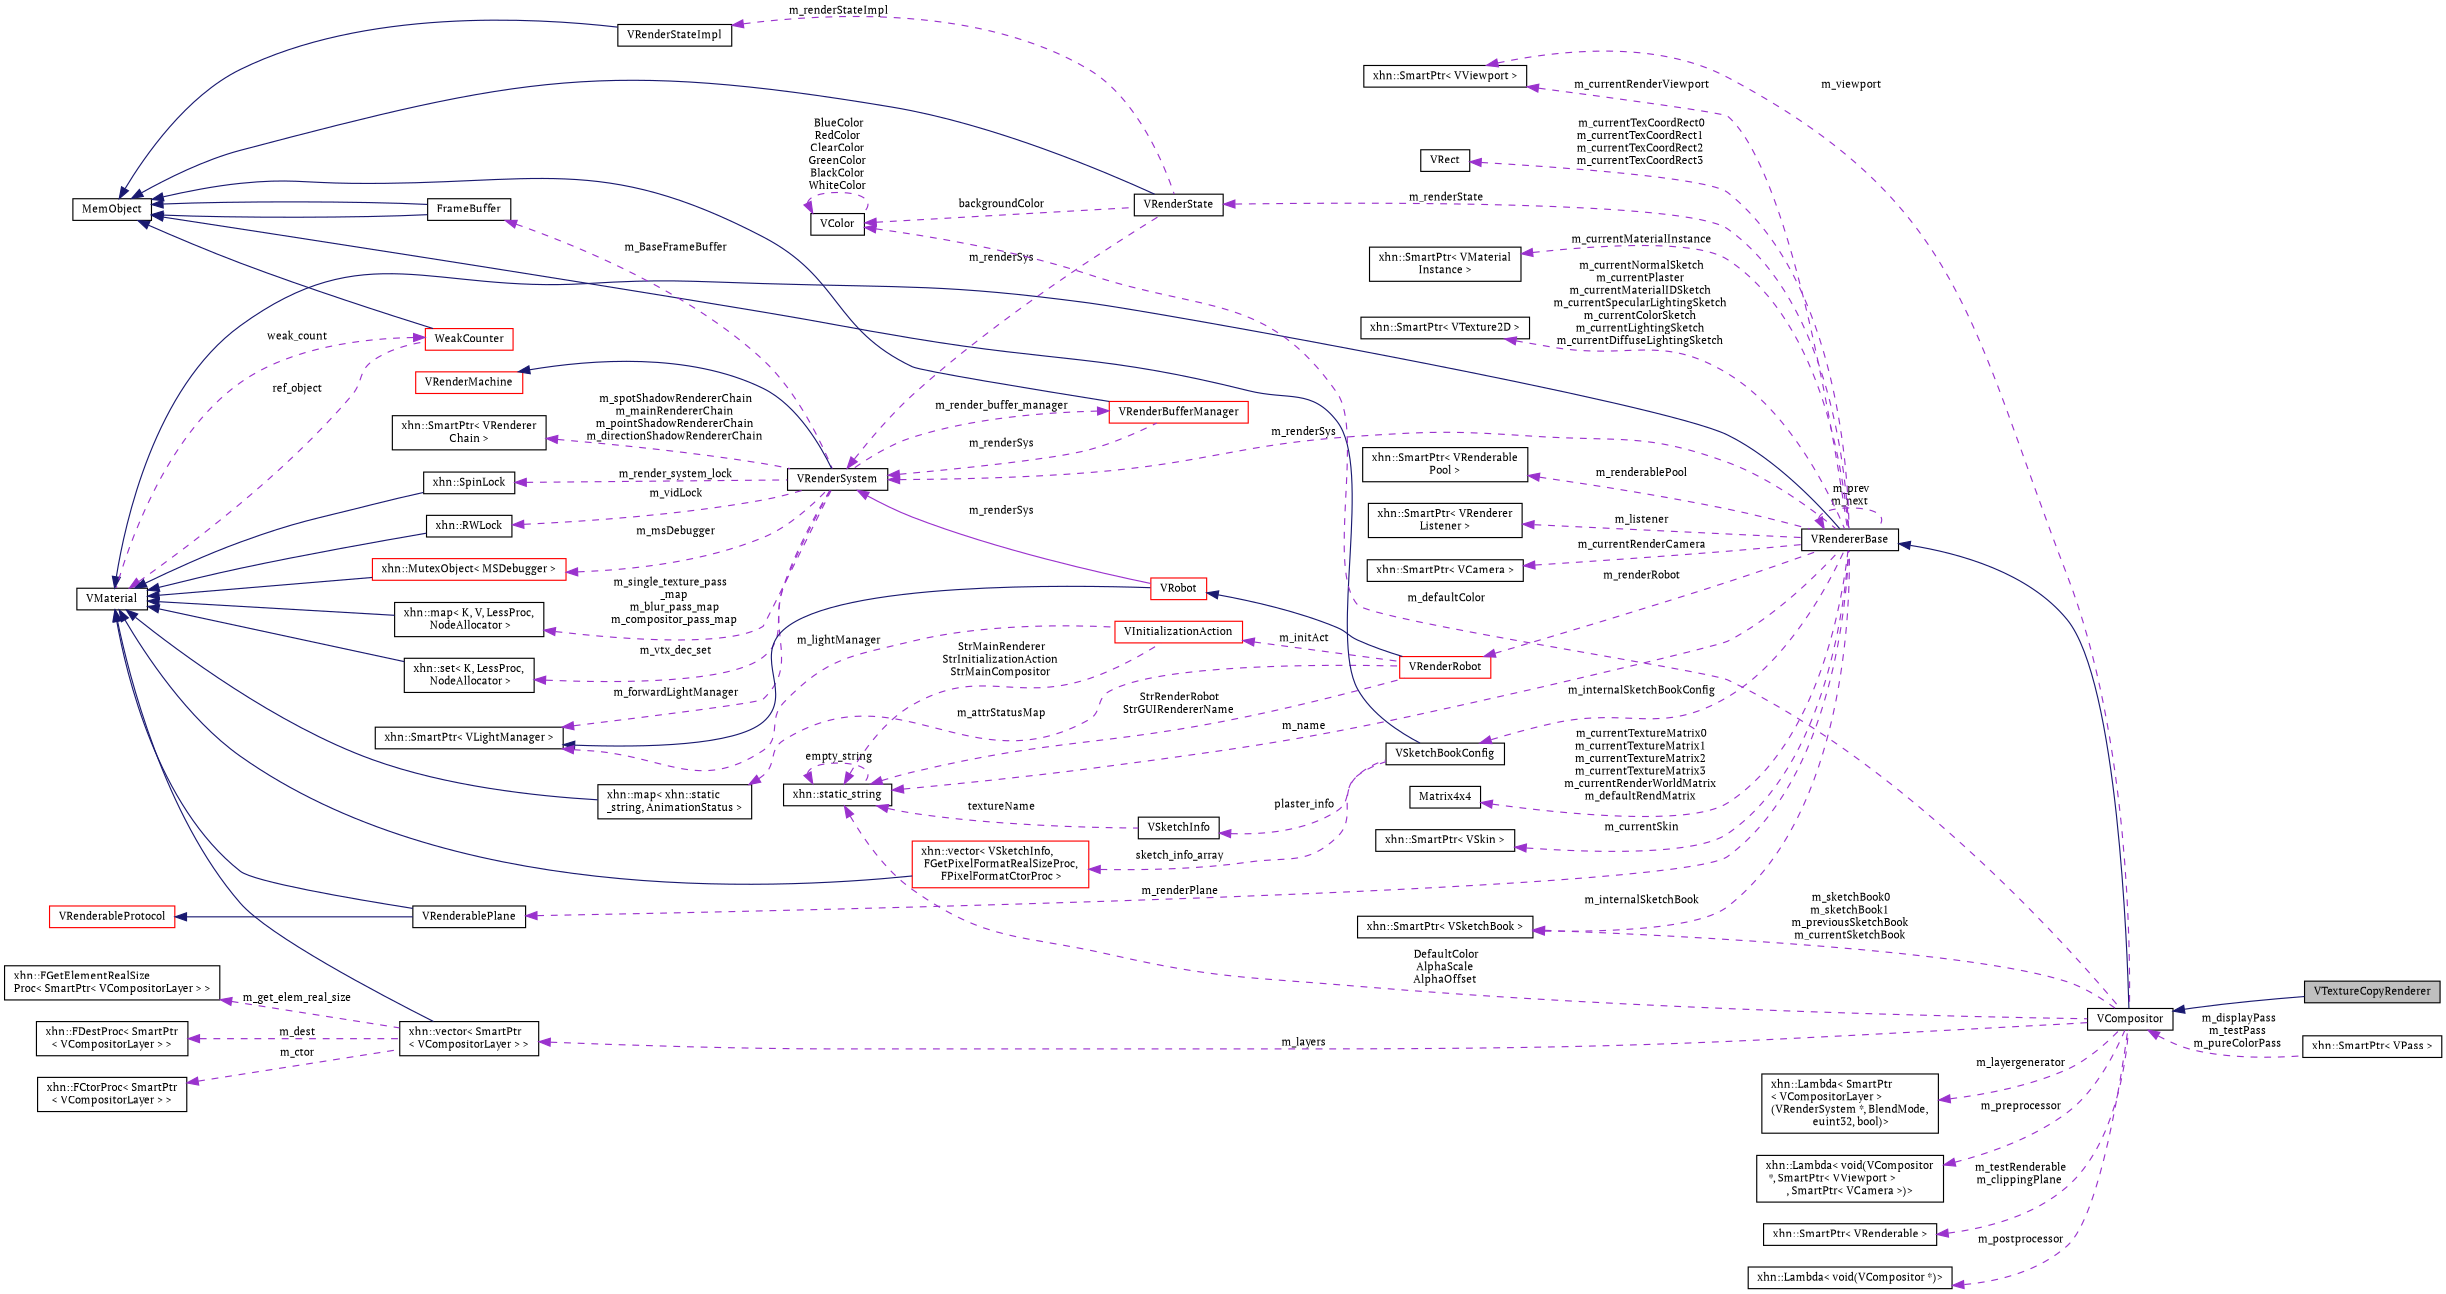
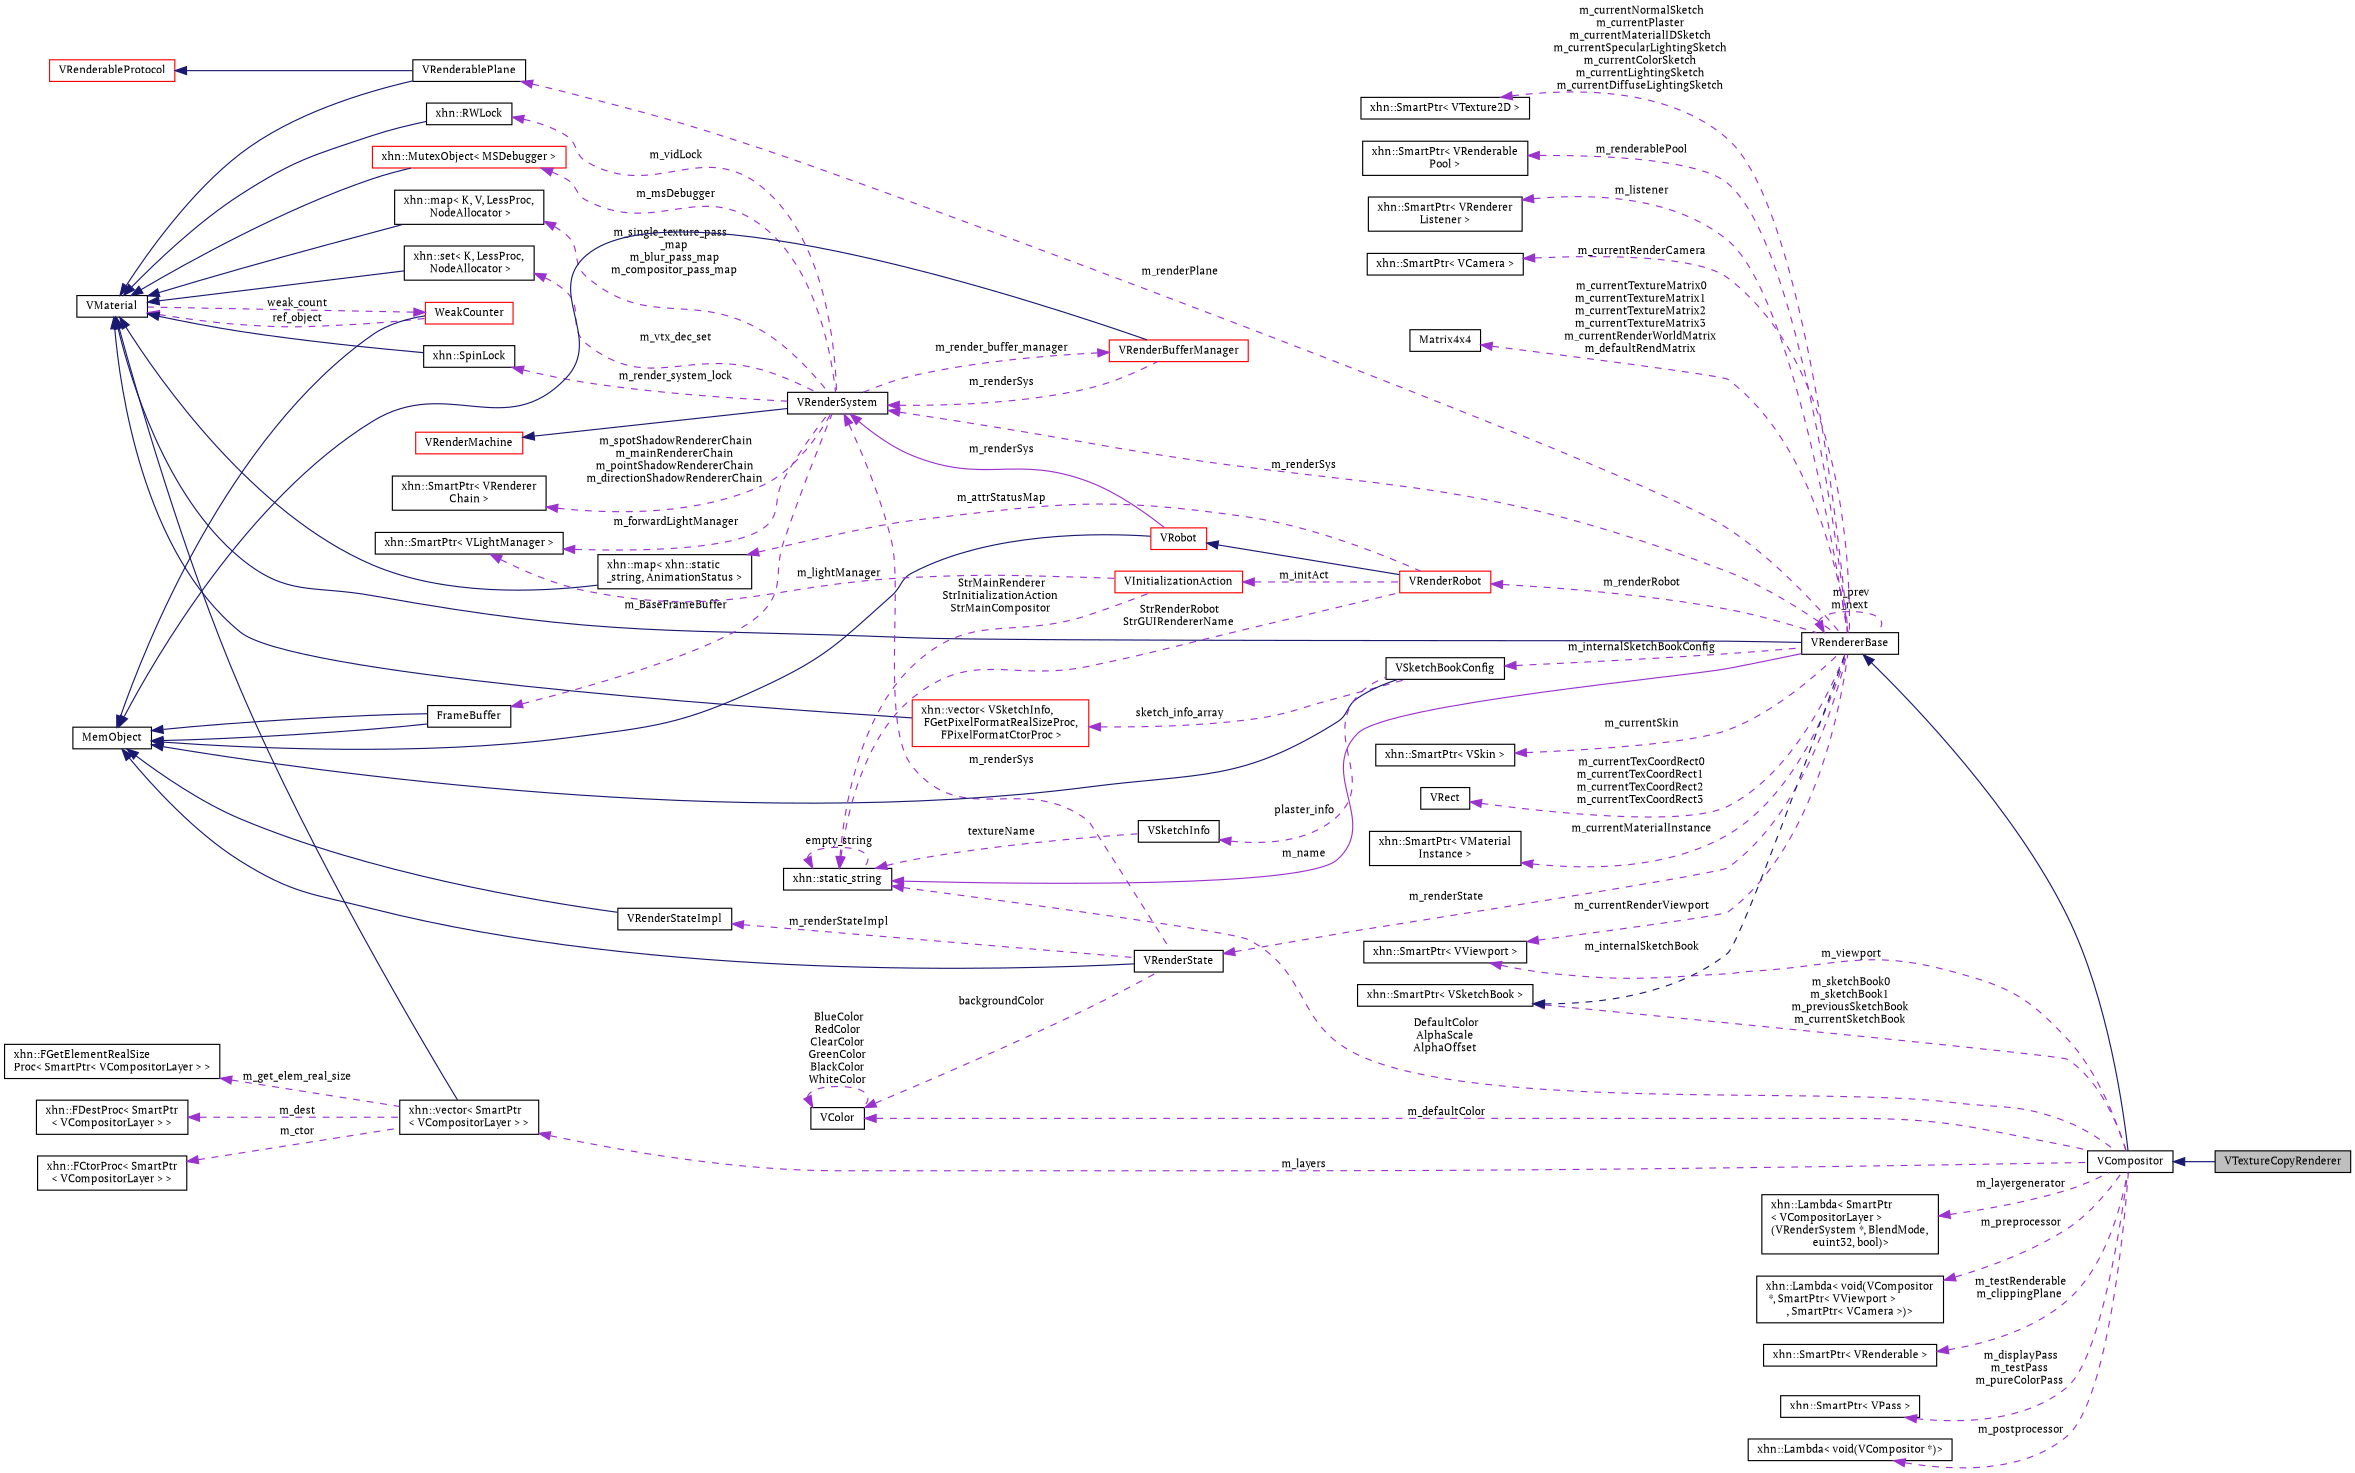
edge "VRobot" -> "xhn::SmartPtr< VLightManager >": now "VRobot" -> "MemObject"
edge "VRendererBase" -> "xhn::static_string": style dashed -> solid
edge "VRendererBase" -> "xhn::SmartPtr< VSketchBook >": color darkorchid3 -> midnightblue
edge "xhn::SmartPtr< VPass >" -> "VCompositor": reversed
